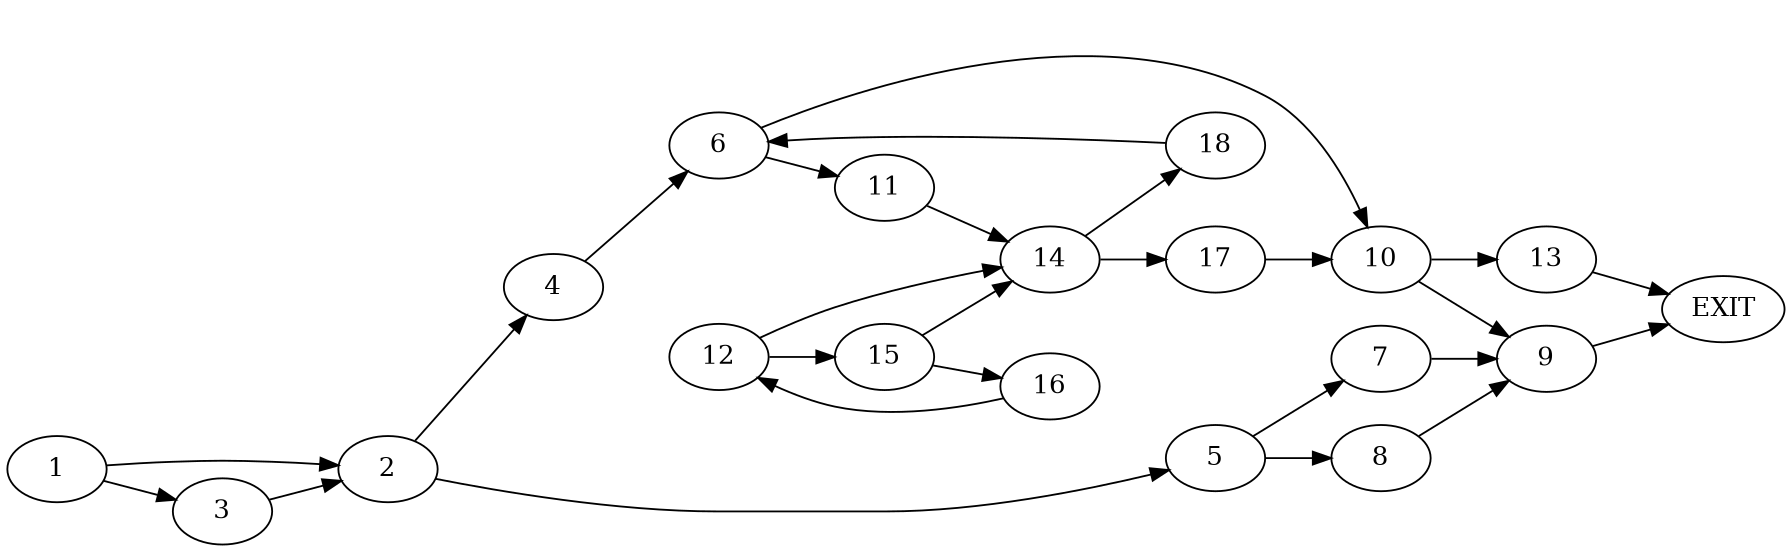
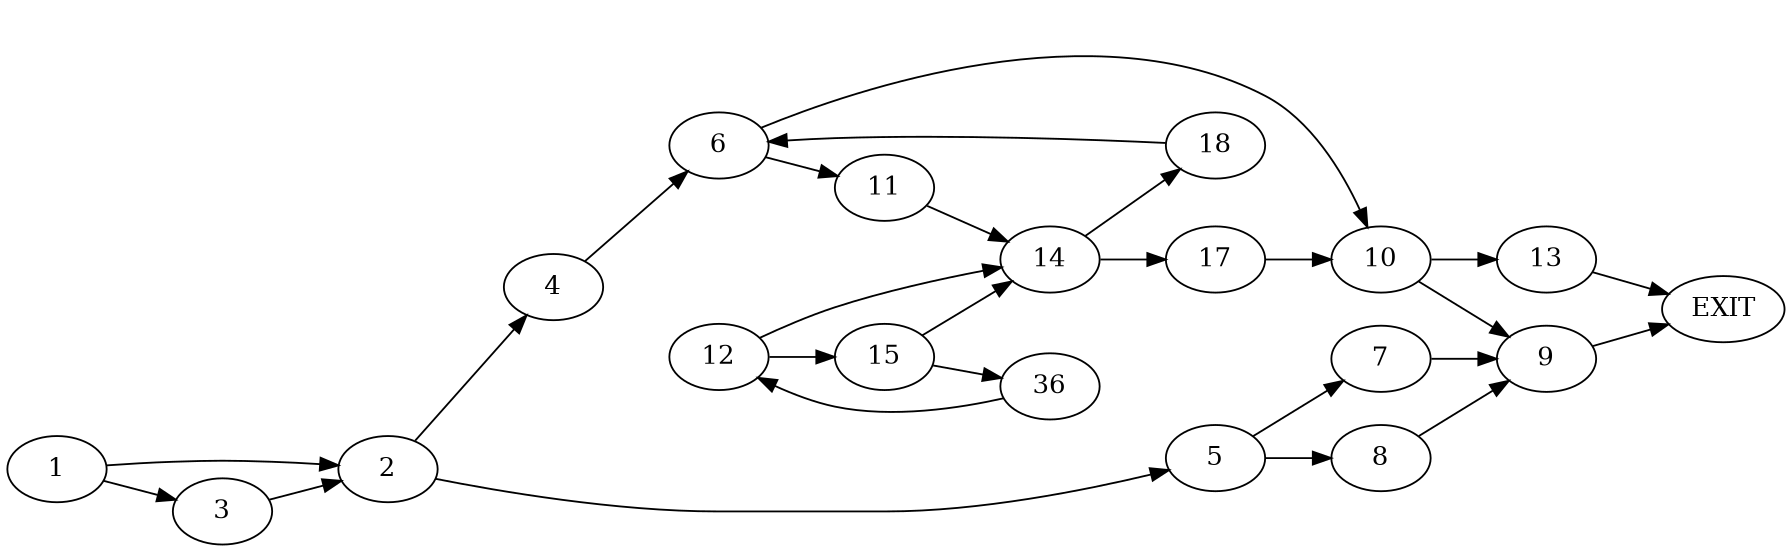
node "16": label "16" -> "36"
